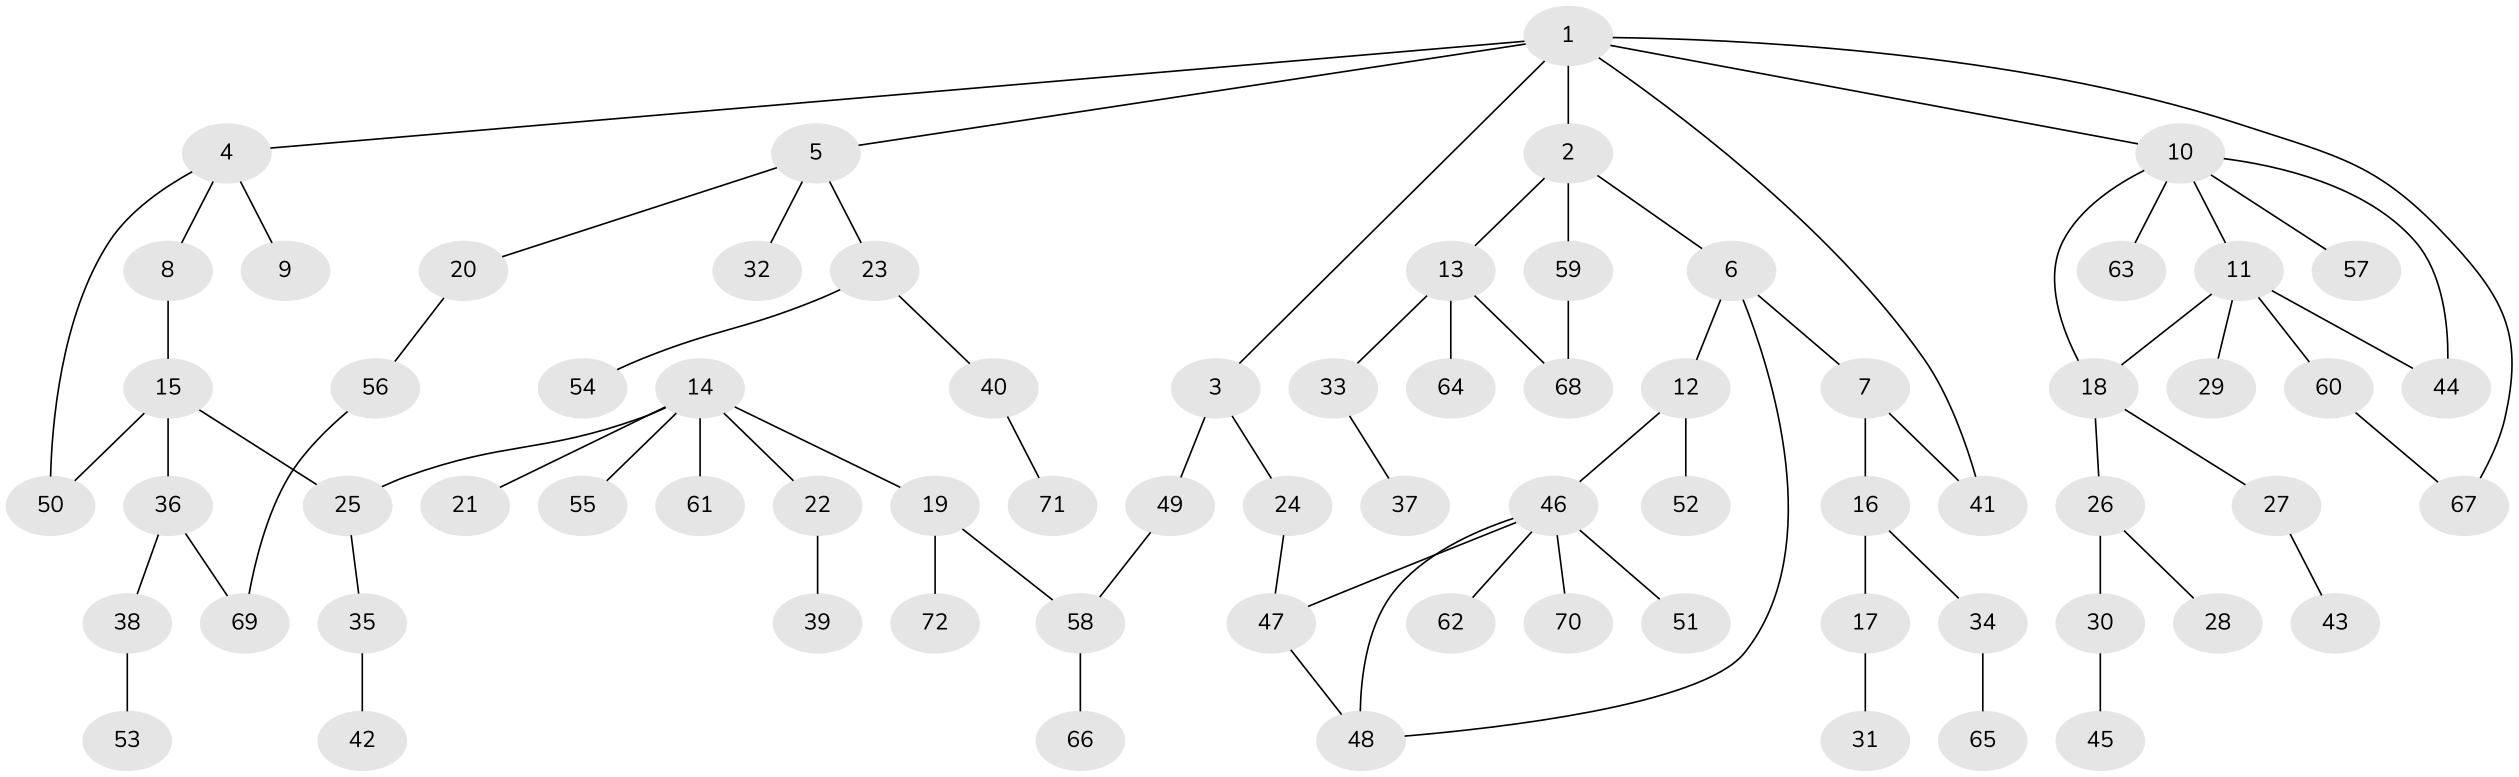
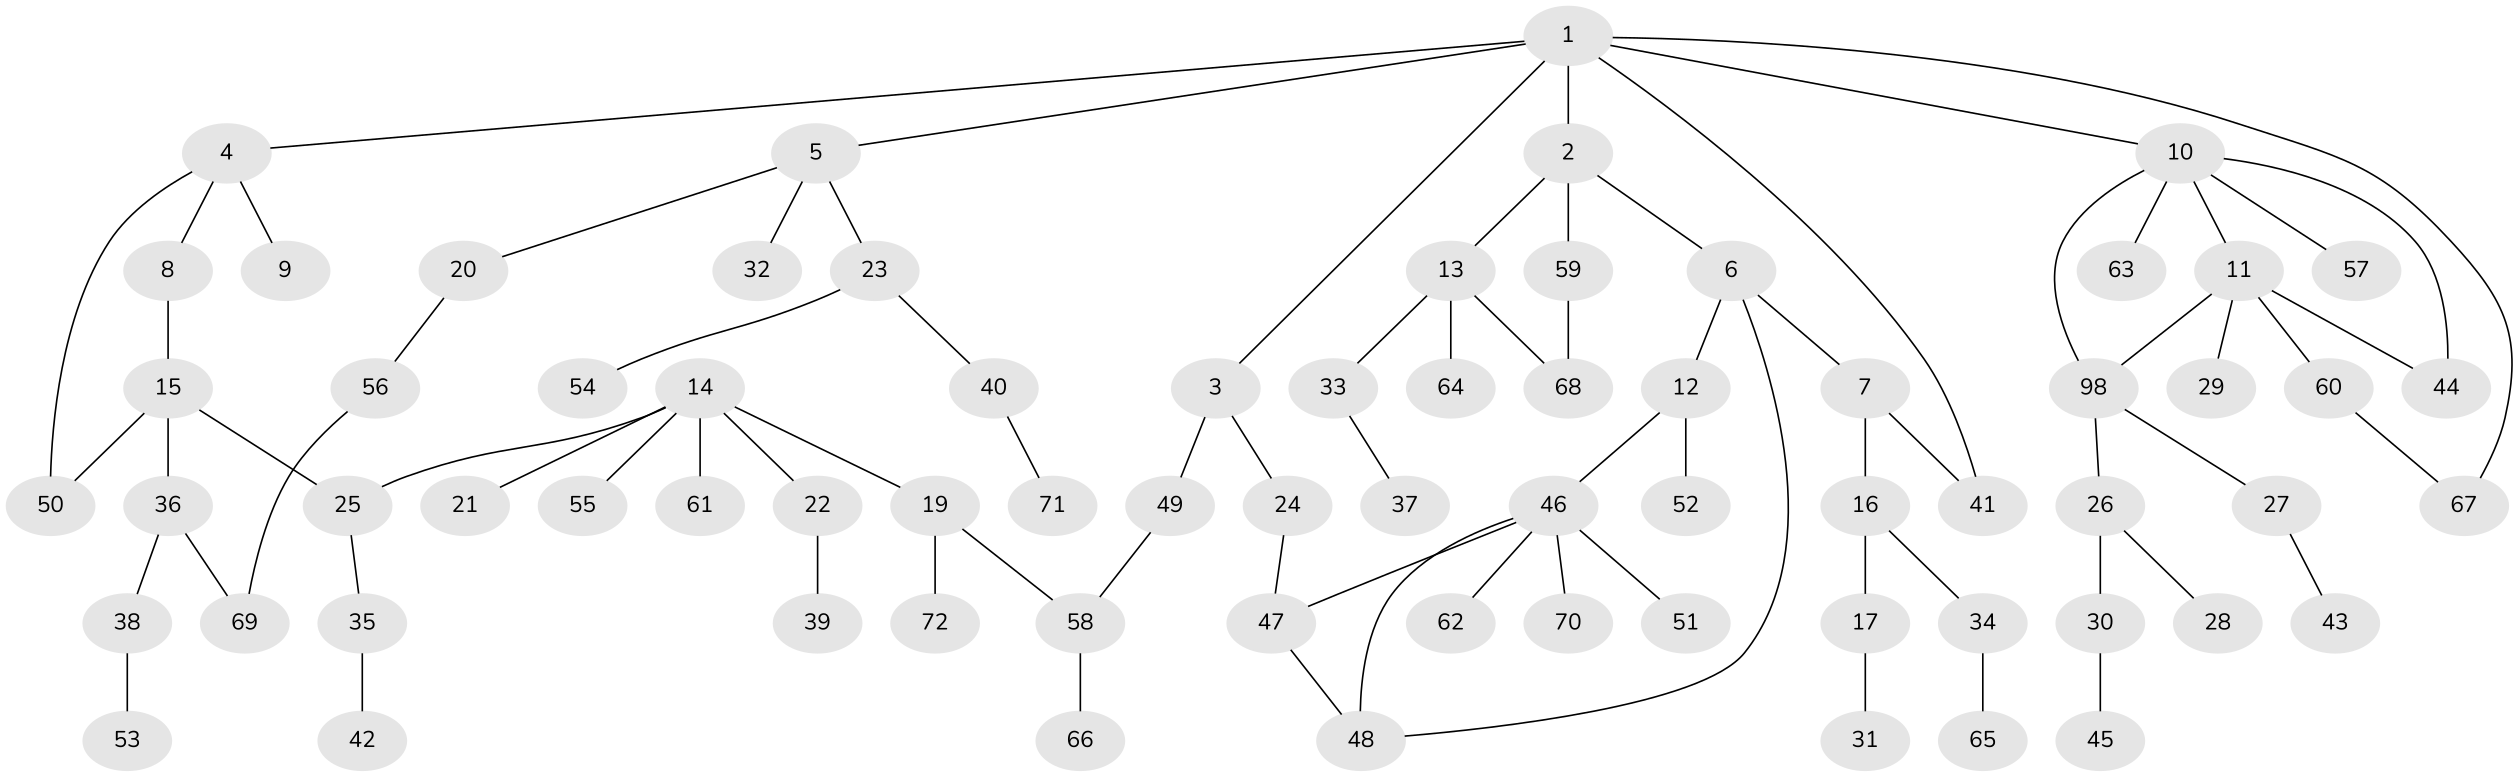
node "18": label "18" -> "98"
